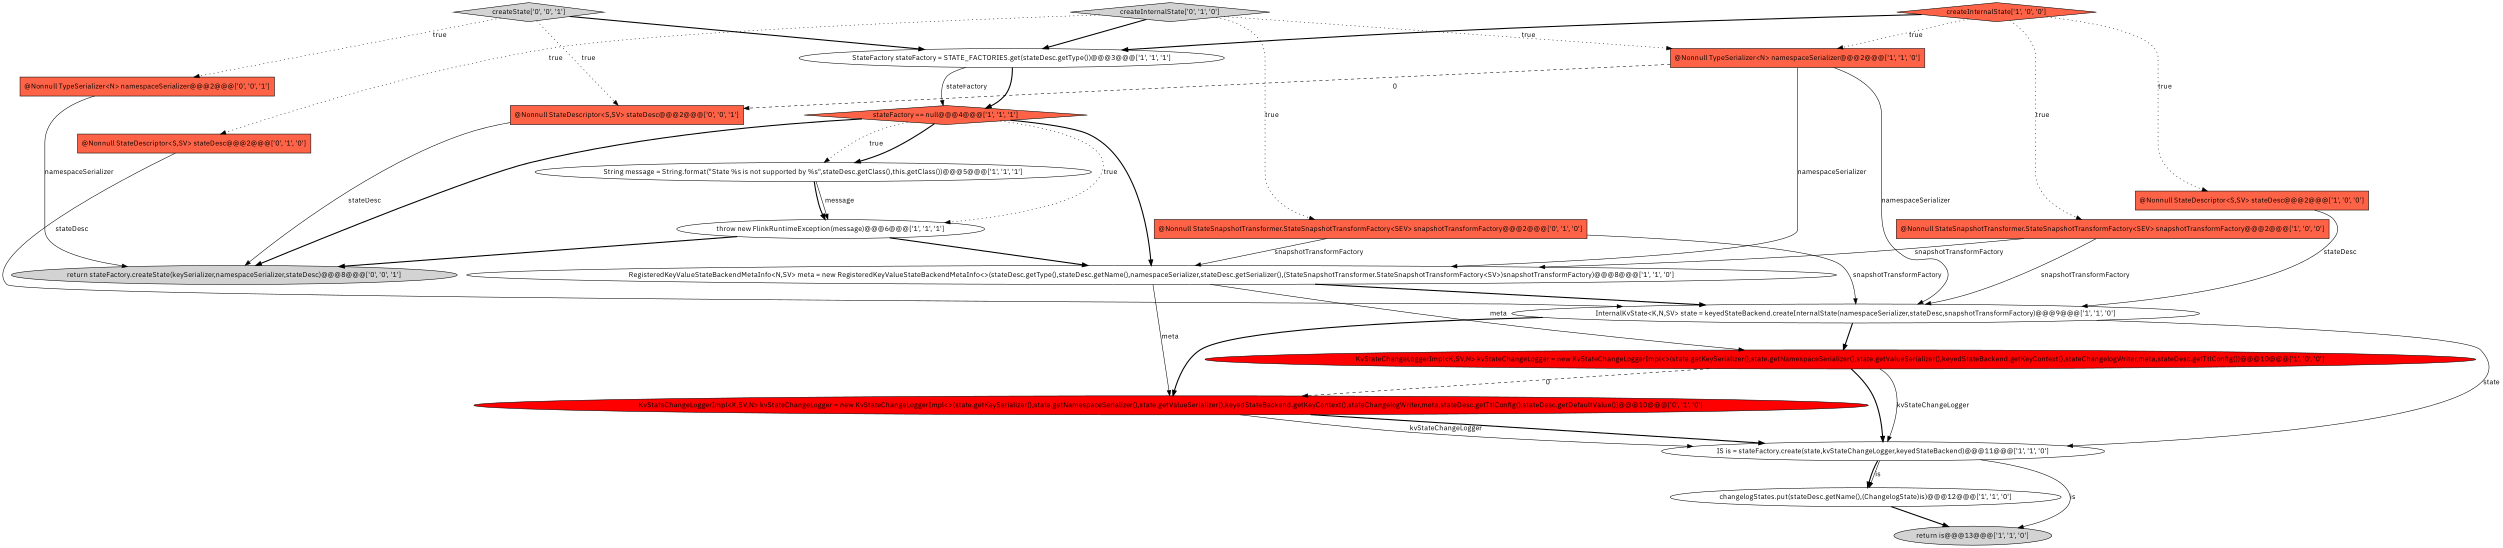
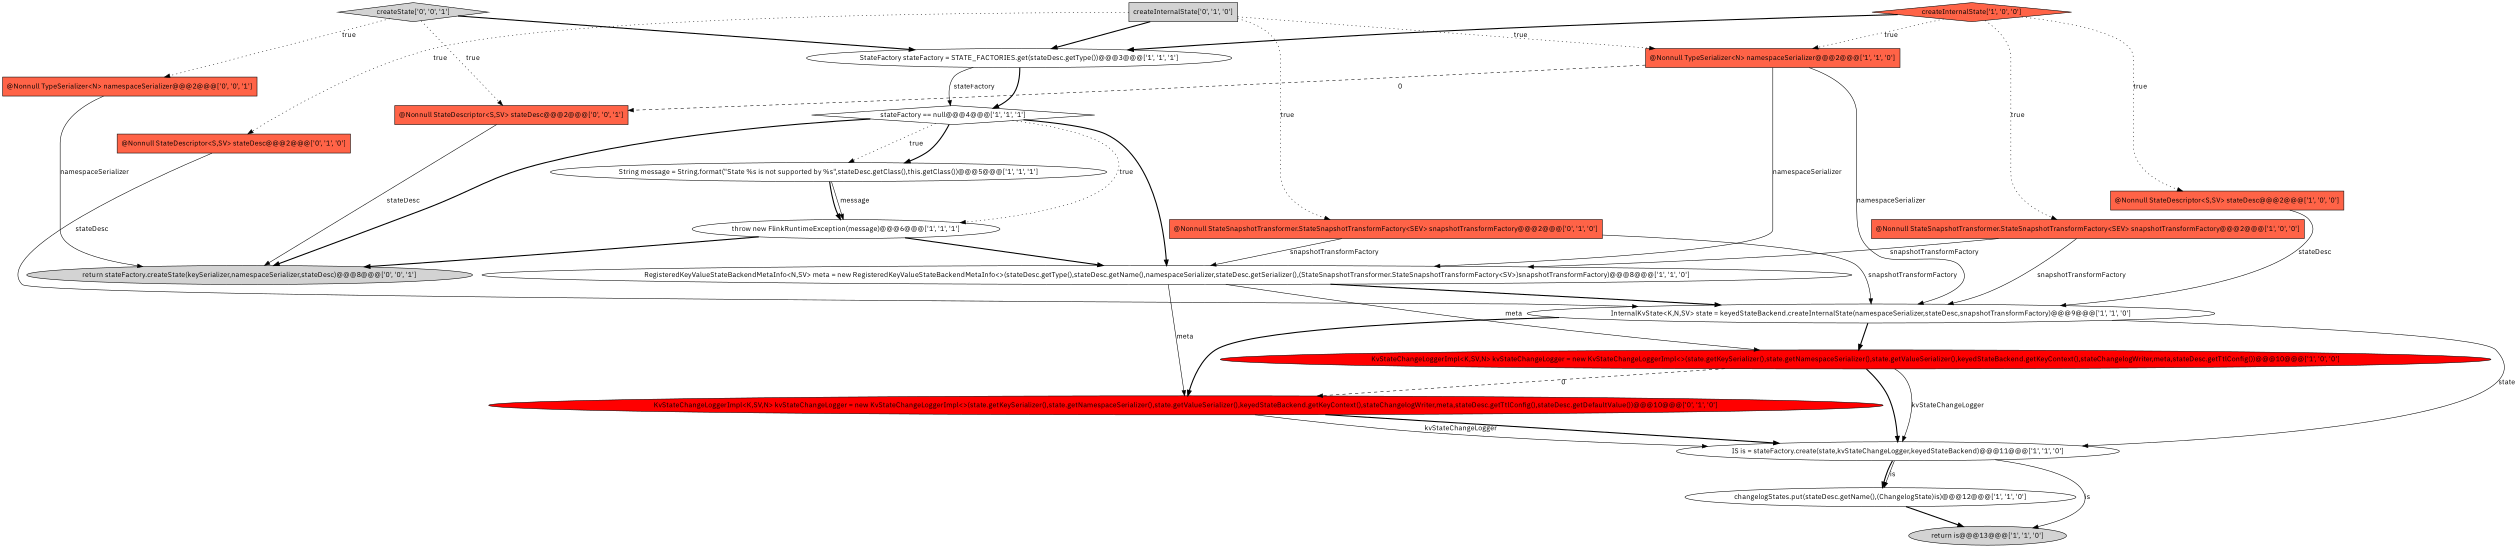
node "createInternalState['0', '1', '0']": shape diamond -> box
node "stateFactory == null@@@4@@@['1', '1', '1']": fillcolor tomato -> white
